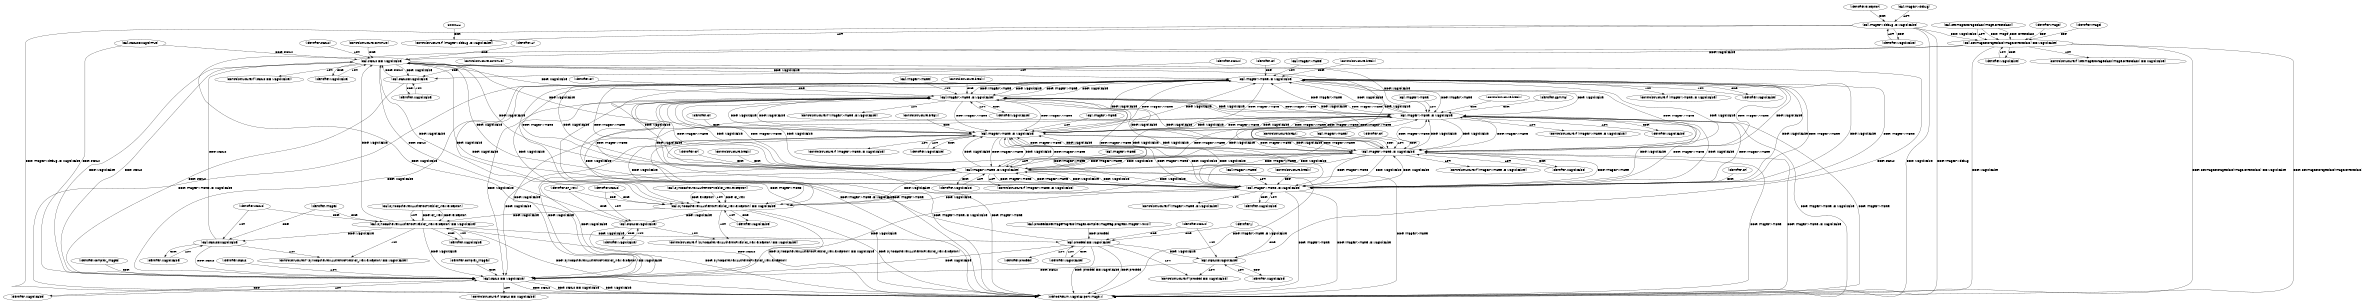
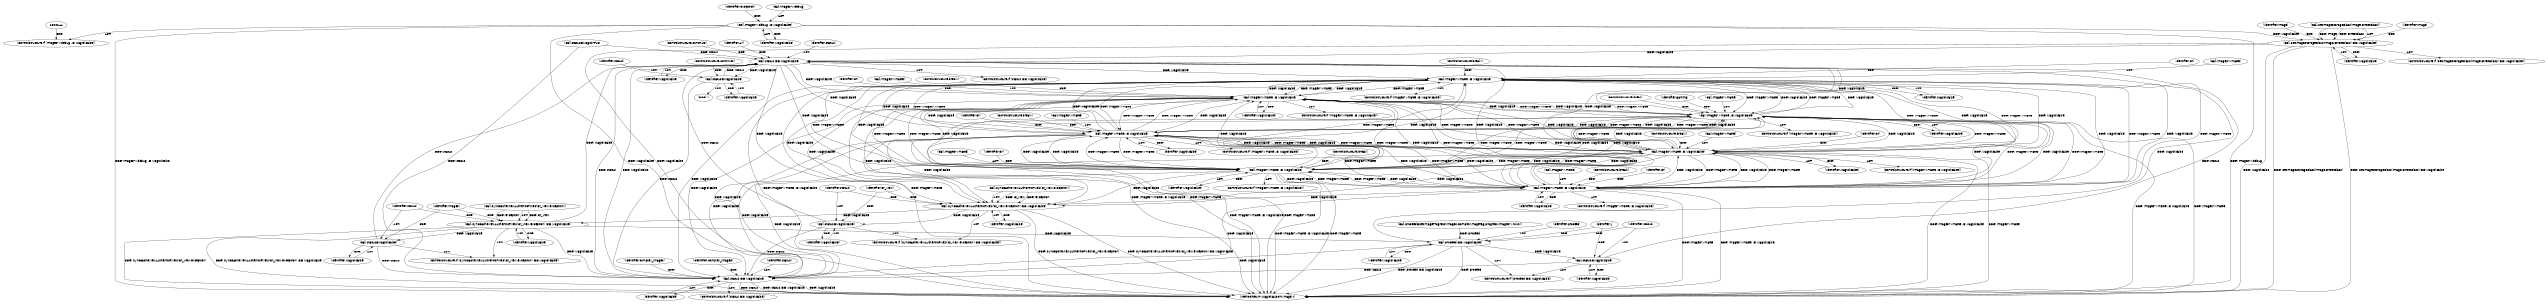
node "(Block,)": added
edge "(Call,proceed == MagickFalse)" -> "(Identifier,proceed)": reversed
